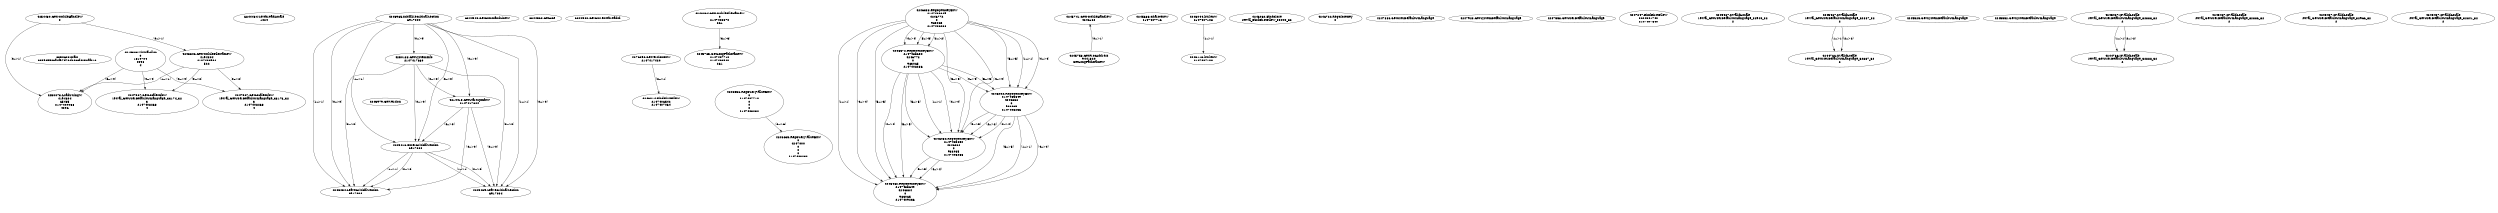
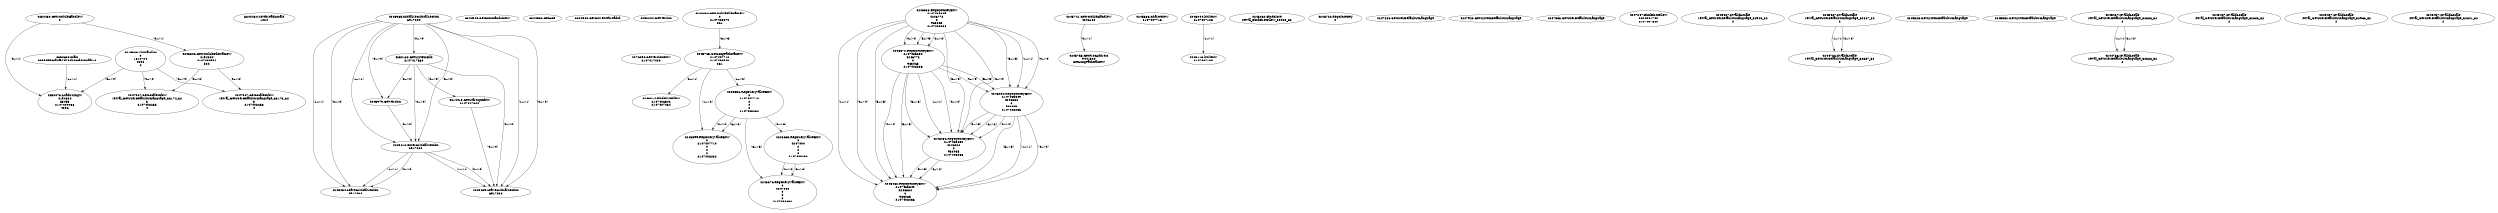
node "4250204.GetVersion": added
edge "4245758.GetProcAddress 9441320 GetLongPathNameW" -> "4245741.GetModuleHandleW 4246160": reversed
edge "4243965.InitializeCriticalSection 6917004" -> "4214413.GetStartupInfoW 2147417624": now "4243965.InitializeCriticalSection 6917004" -> "4243979.GetVersion"
edge "4245785.GetLongPathNameW 2147407710 2147406542 261" -> "4246556.RegQueryValueExW 0 2147407710 0 0 0 2147408232": added, label "(1-->2)"
edge "4276690.GetVersionExW 2147417420" -> "4246014.FindFirstFileW 2147406542 2147407064": now "4245785.GetLongPathNameW 2147407710 2147406542 261" -> "4246014.FindFirstFileW 2147406542 2147407064"
edge "4243306.GetModuleFileNameW 4194304 2107408904 522" -> "4250073.LoadStringW 4194304 65485 2147409468 4096": now "6850628.main 005989906a4f97d702b463f4258af216" -> "4250073.LoadStringW 4194304 65485 2147409468 4096"
edge "4250188.GetSystemInfo 2147417660" -> "4245454.LeaveCriticalSection 6917004": now "4250188.GetSystemInfo 2147417660" -> "4243979.GetVersion"
edge "4214413.GetStartupInfoW 2147417624" -> "4245418.EnterCriticalSection 6917004": now "4243979.GetVersion" -> "4245418.EnterCriticalSection 6917004"
node "4246599.RegQueryValueExW 0 2147407710 0 0 0 2147408232": added
edge "4214413.GetStartupInfoW 2147417624" -> "4245454.LeaveCriticalSection 6917004": removed, label "(0-->0)"
node "4246676.RegQueryValueExW 0 4247000 0 0 0 2147408232": added
node "4246462.RegOpenKeyExW 2147483649 4246884 0 983065 2147409236": label "4246462.RegOpenKeyExW 2147483649 4246884 0 983065 2147409236" -> "4246462.RegOpenKeyExW 2147483649 4246884 0 983065 2147408236"
